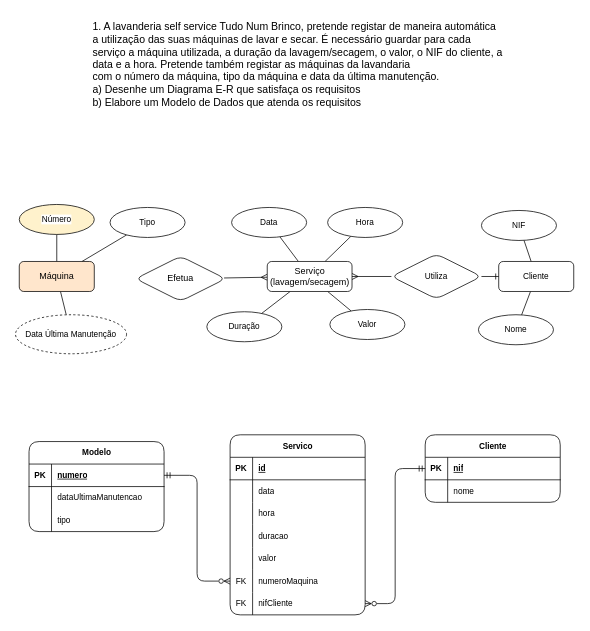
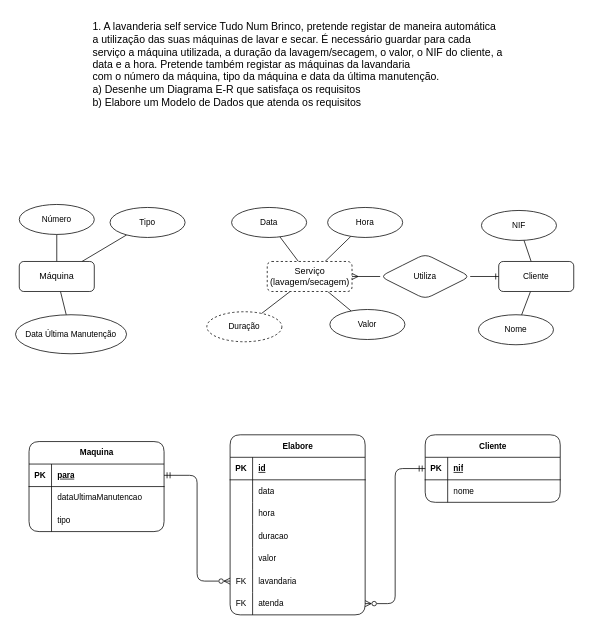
node "Número": fillcolor #fff2cc -> #ffffff
node "Máquina": fillcolor #ffe6cc -> #ffffff
node "Serviço (lavagem/secagem)": style solid -> dashed
node "Utiliza": moved (436, 276) -> (425, 276)
edge "Efetua" -> "Serviço (lavagem/secagem)": removed
node "Efetua": removed
node "Duração": style solid -> dashed
node "Data Última Manutenção": style dashed -> solid
node "Servico": label "Servico" -> "Elabore"
node "Modelo": label "Modelo" -> "Maquina"
node "numero": label "numero" -> "para"
node "numeroMaquina": label "numeroMaquina" -> "lavandaria"
node "nifCliente": label "nifCliente" -> "atenda"
